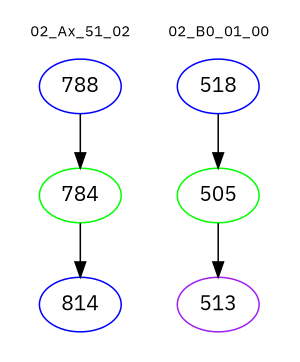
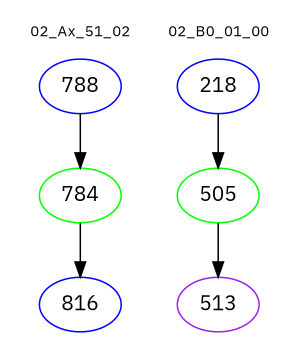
node "518": label "518" -> "218"
node "814": label "814" -> "816"
